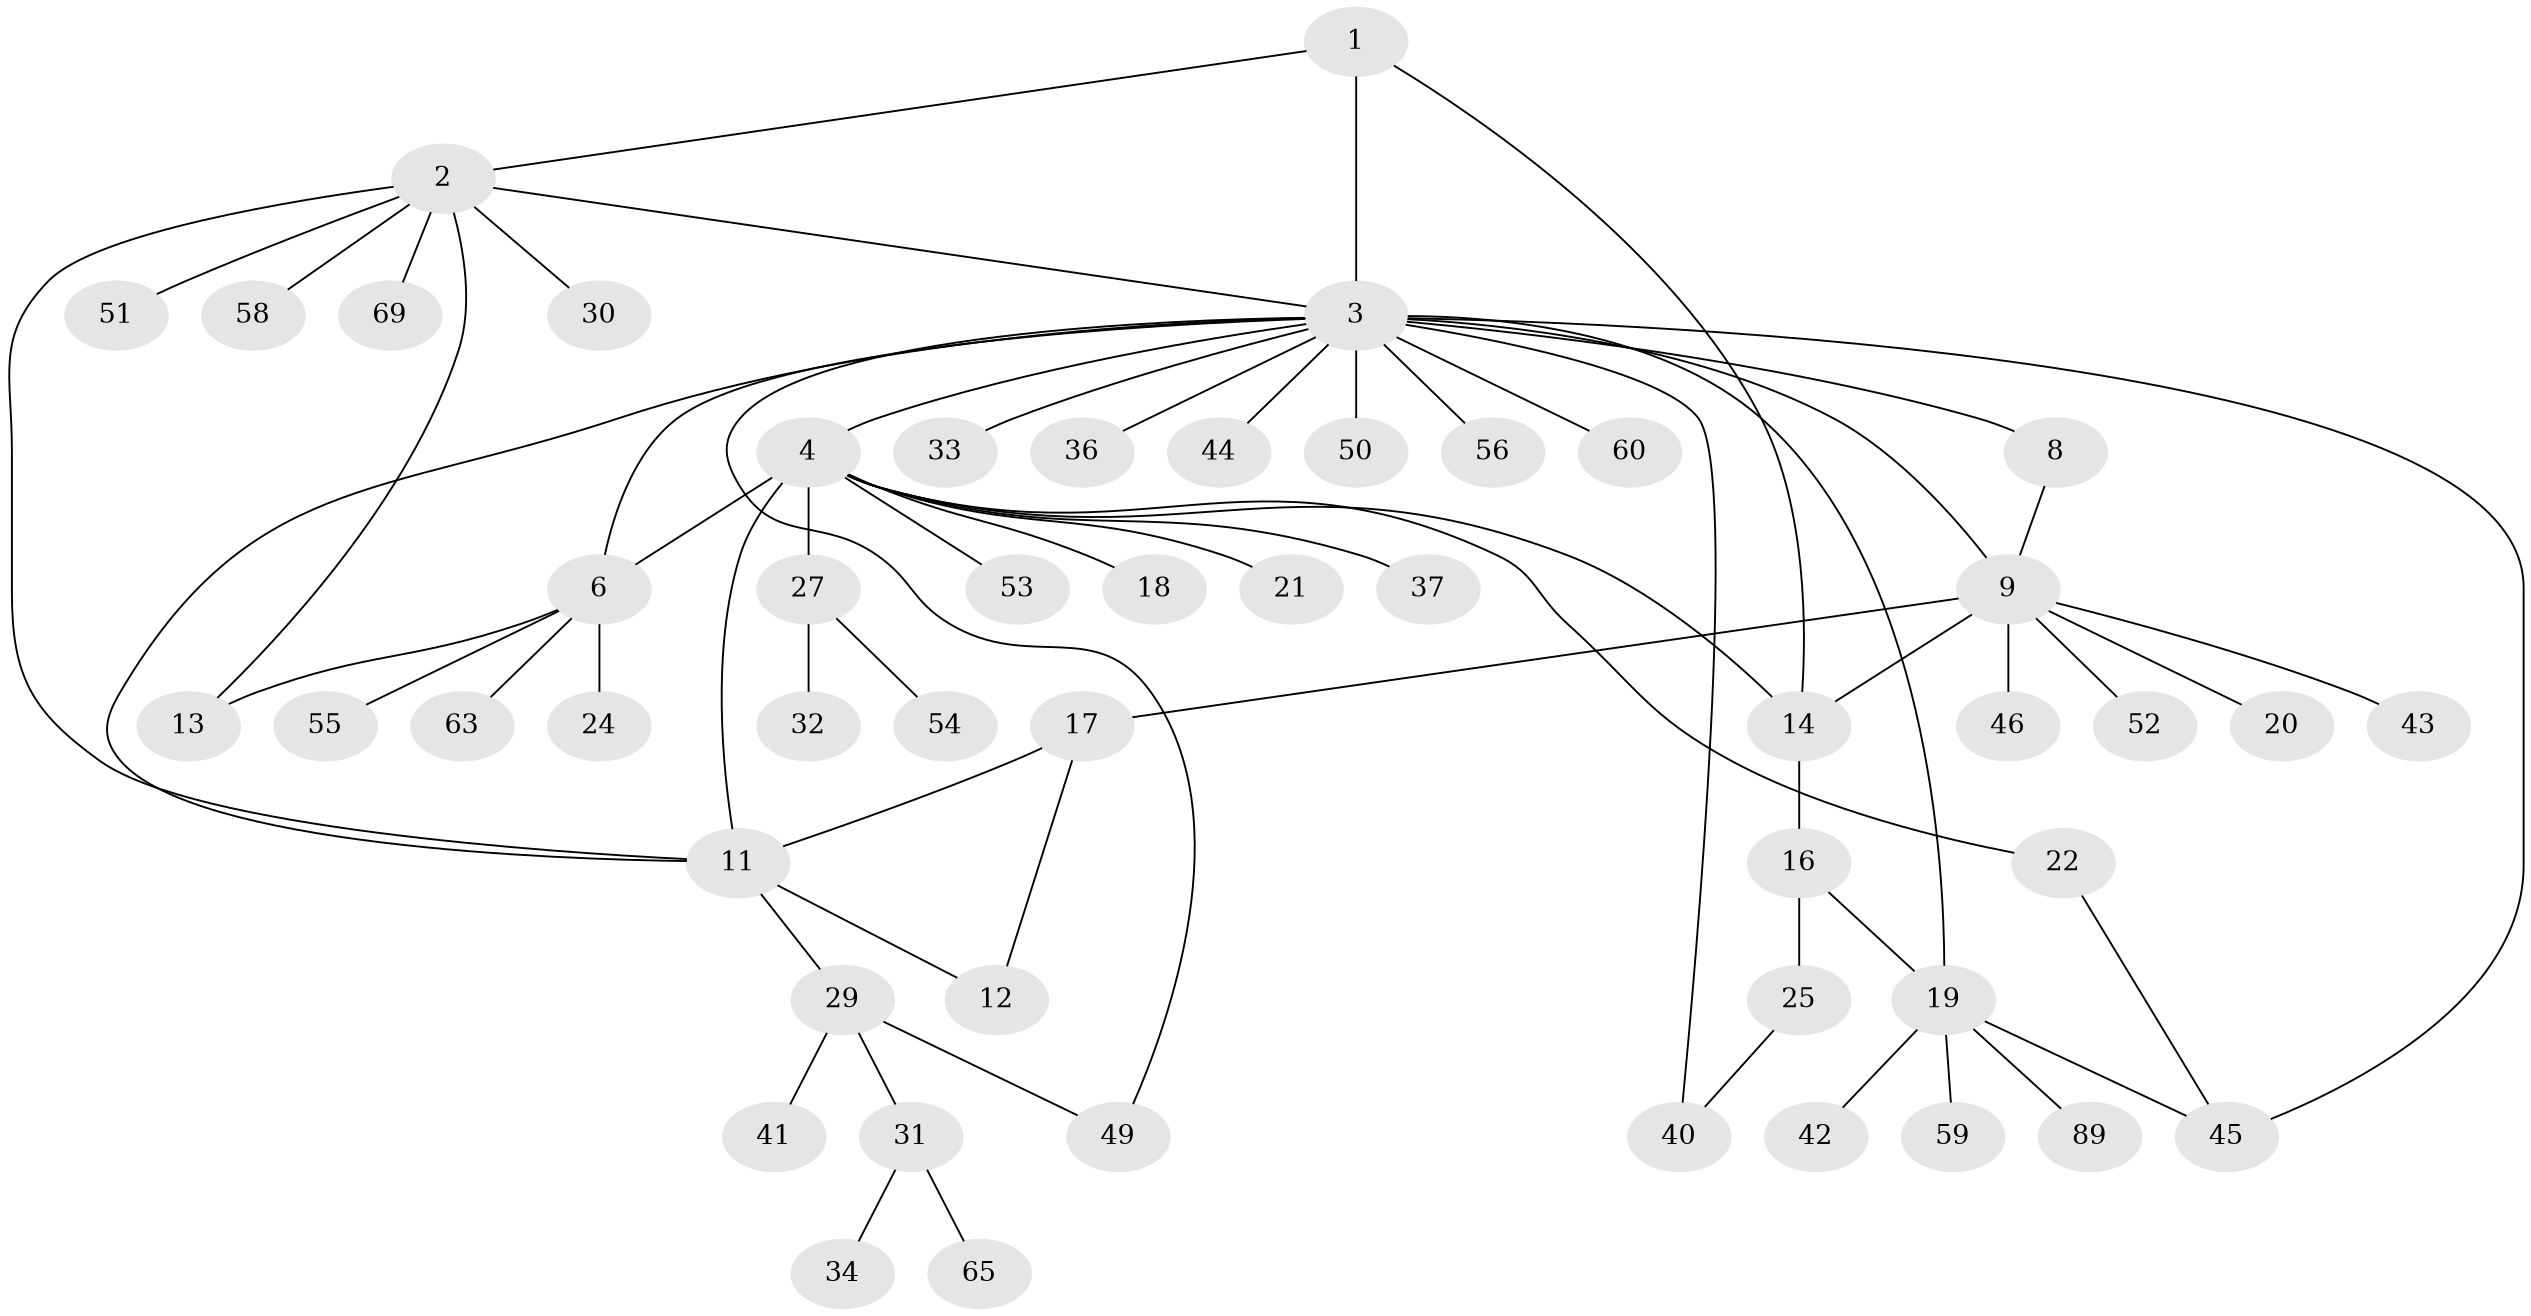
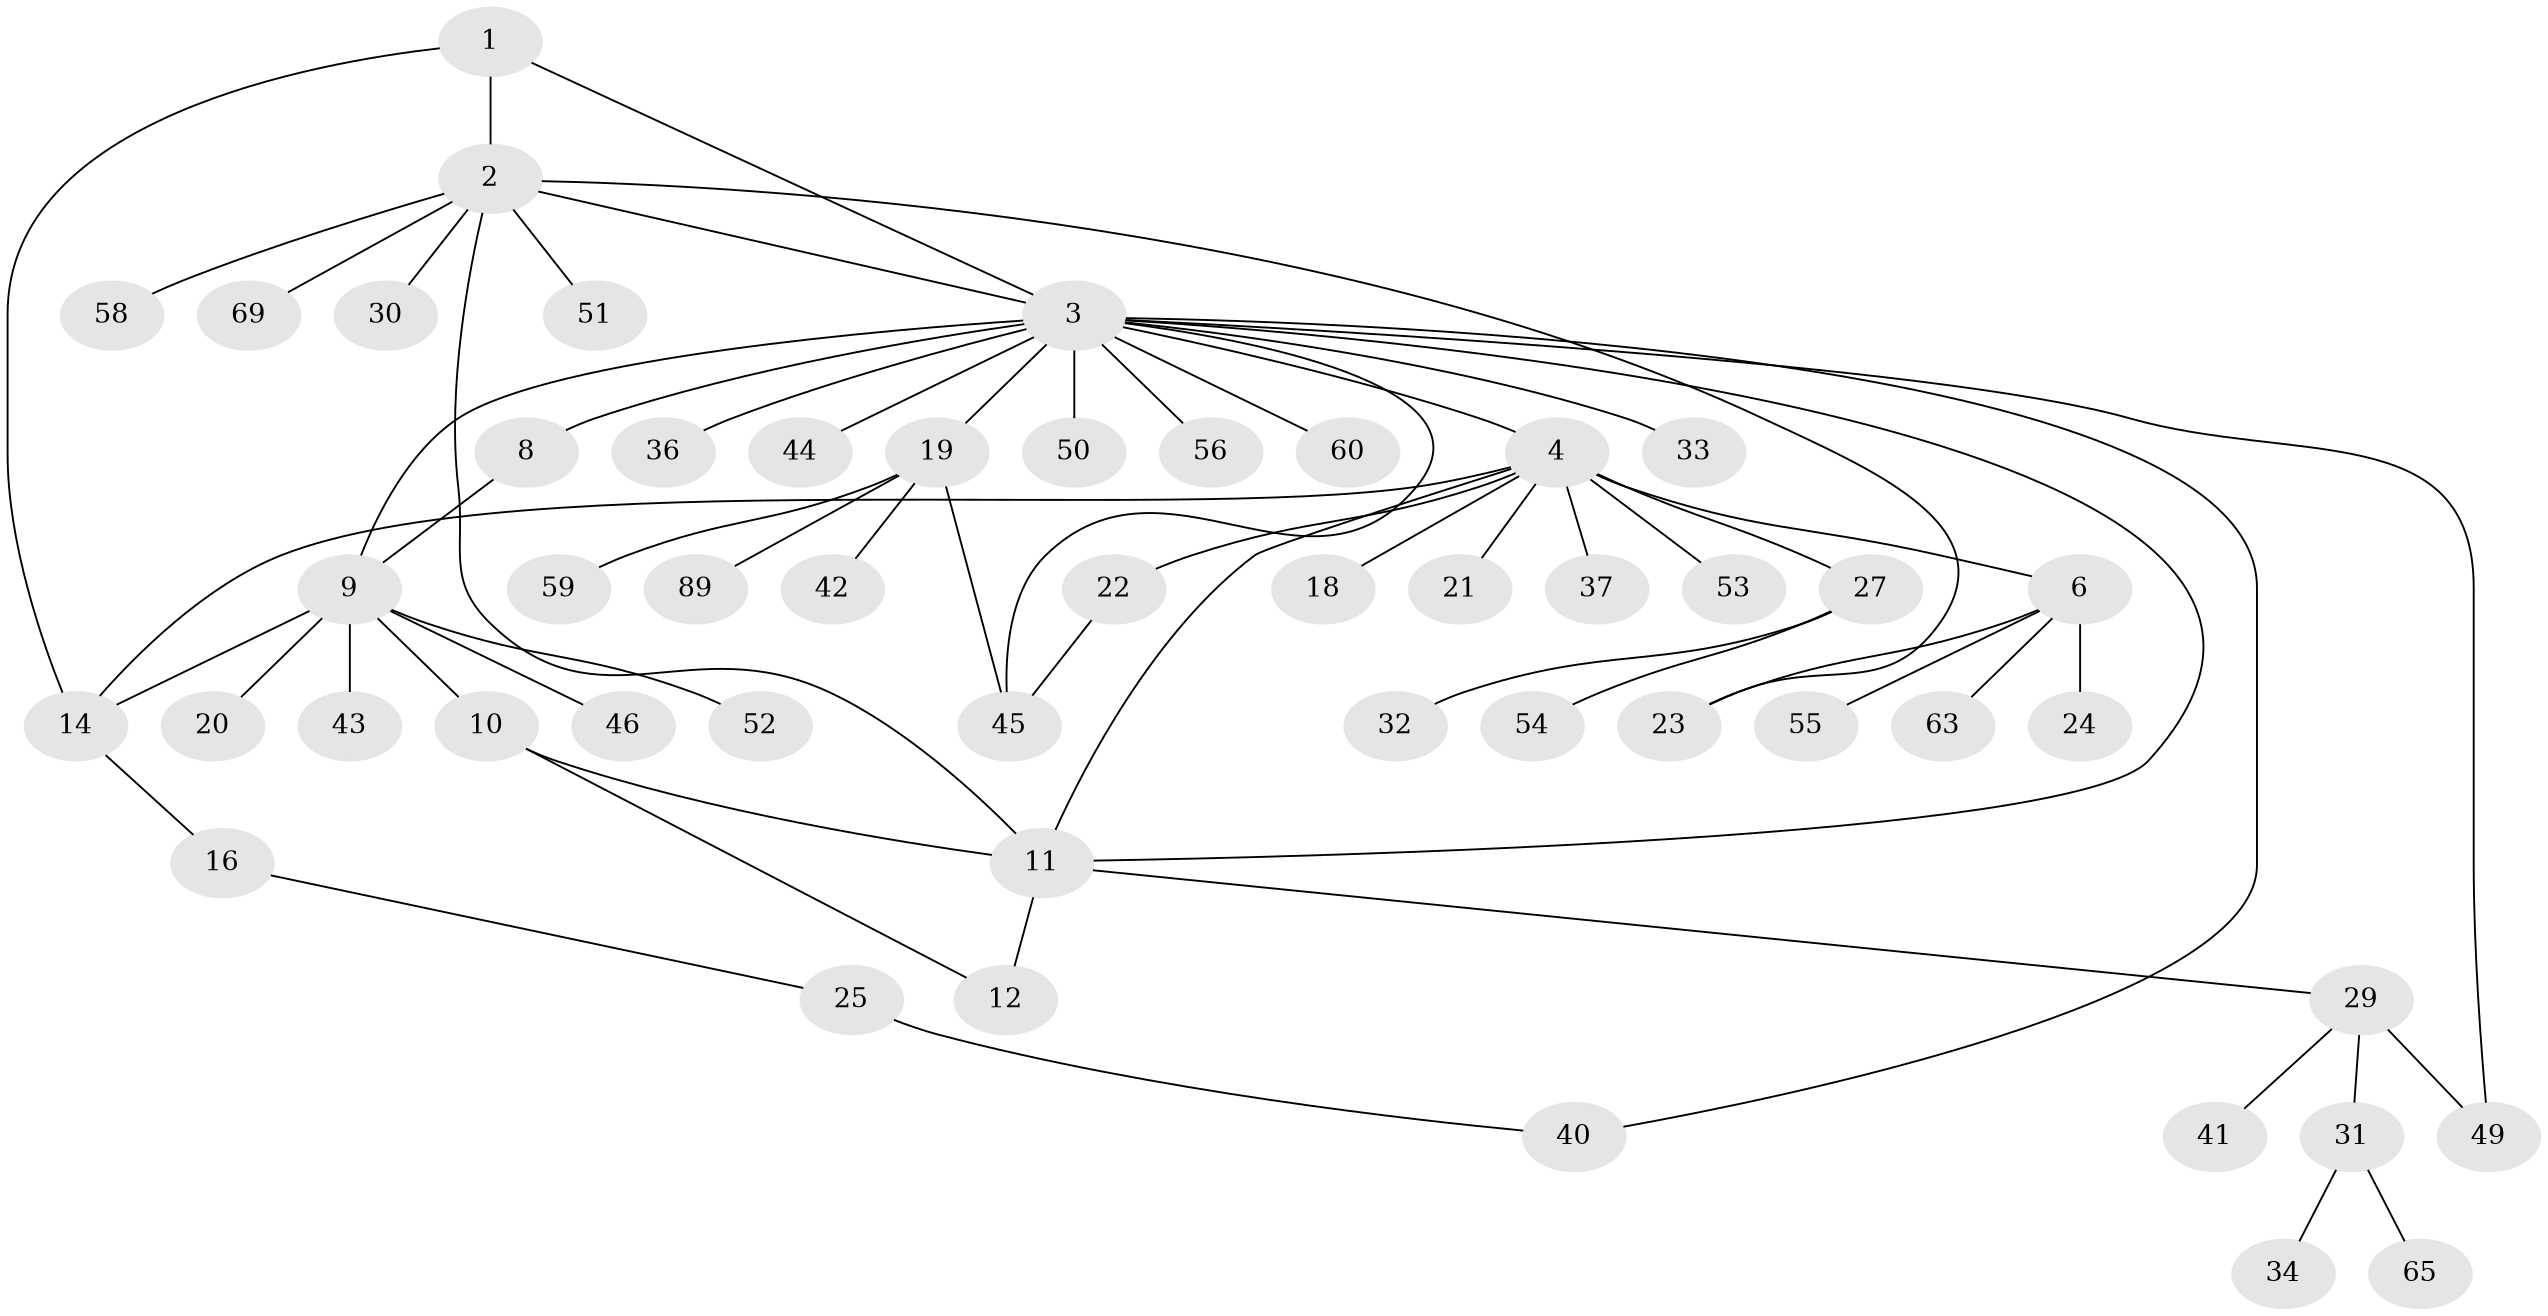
edge "3" -- "6": removed
node "13": label "13" -> "23"
node "17": label "17" -> "10"
edge "16" -- "19": removed
